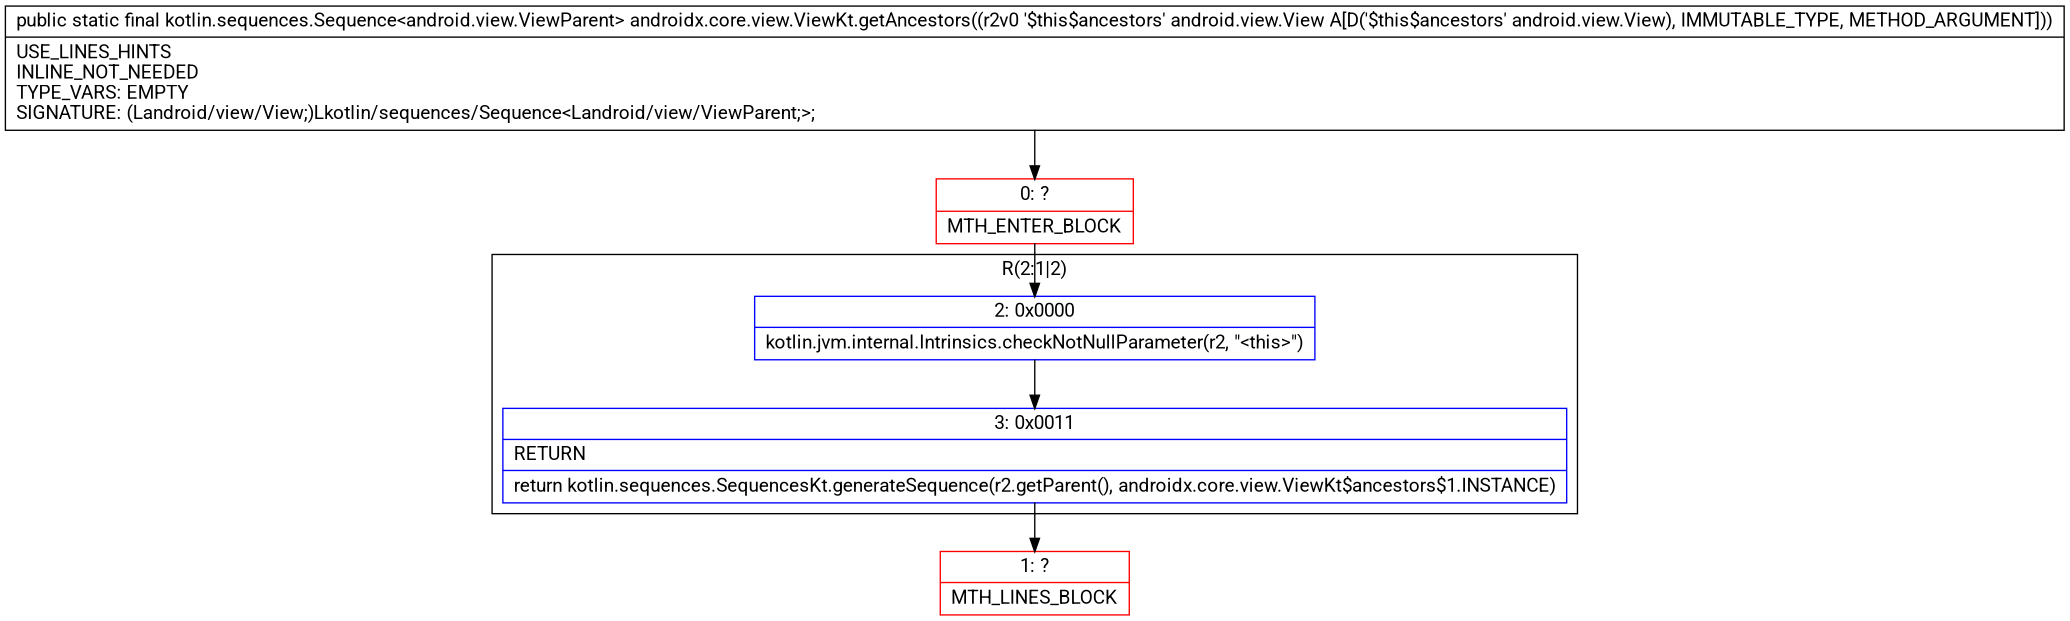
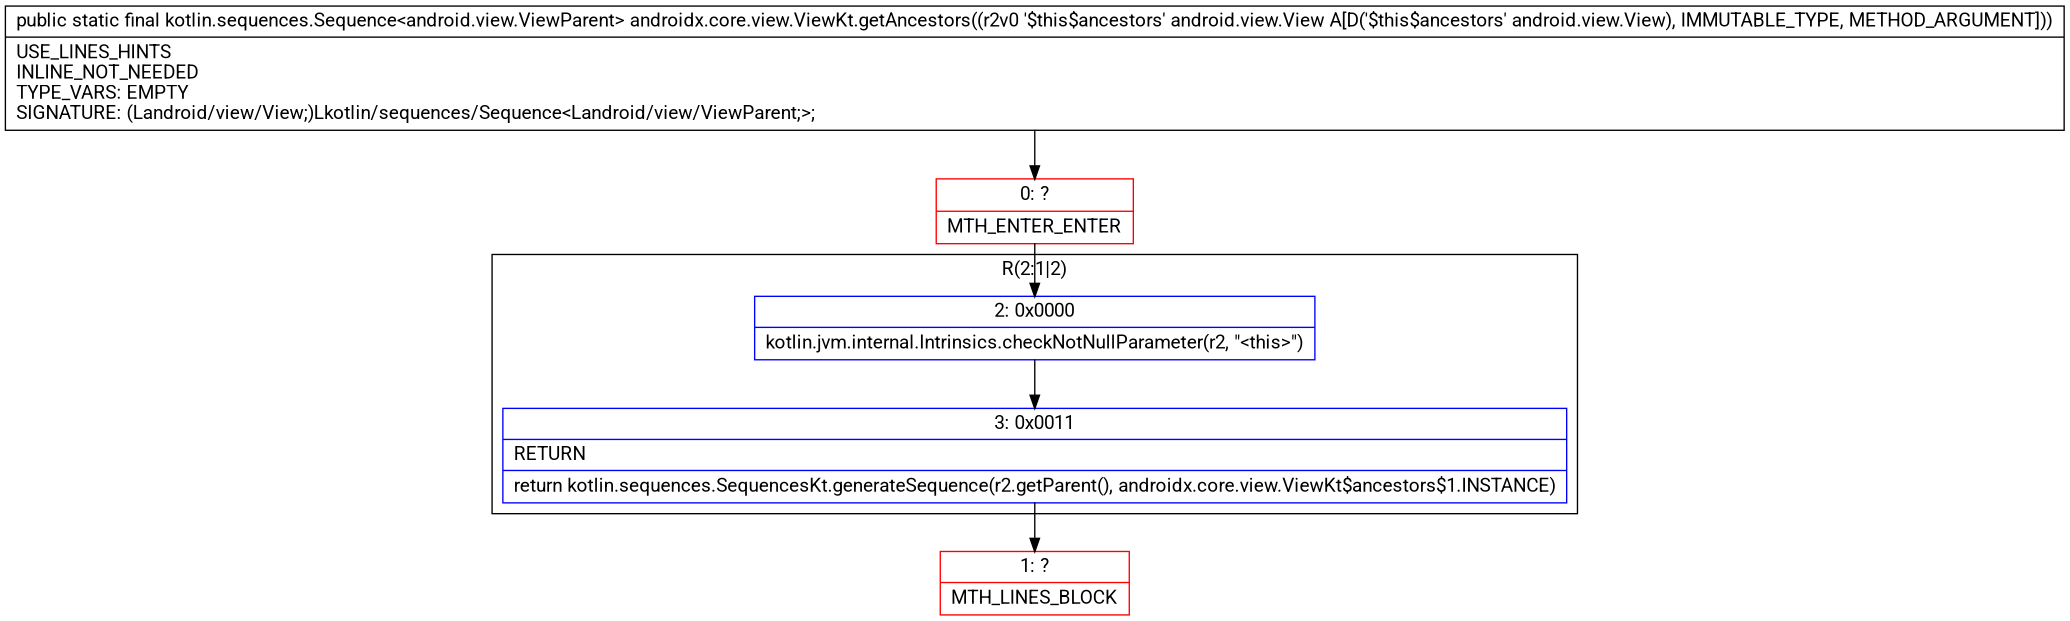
node "0: ?": text "MTH_ENTER_BLOCK" -> "MTH_ENTER_ENTER"
